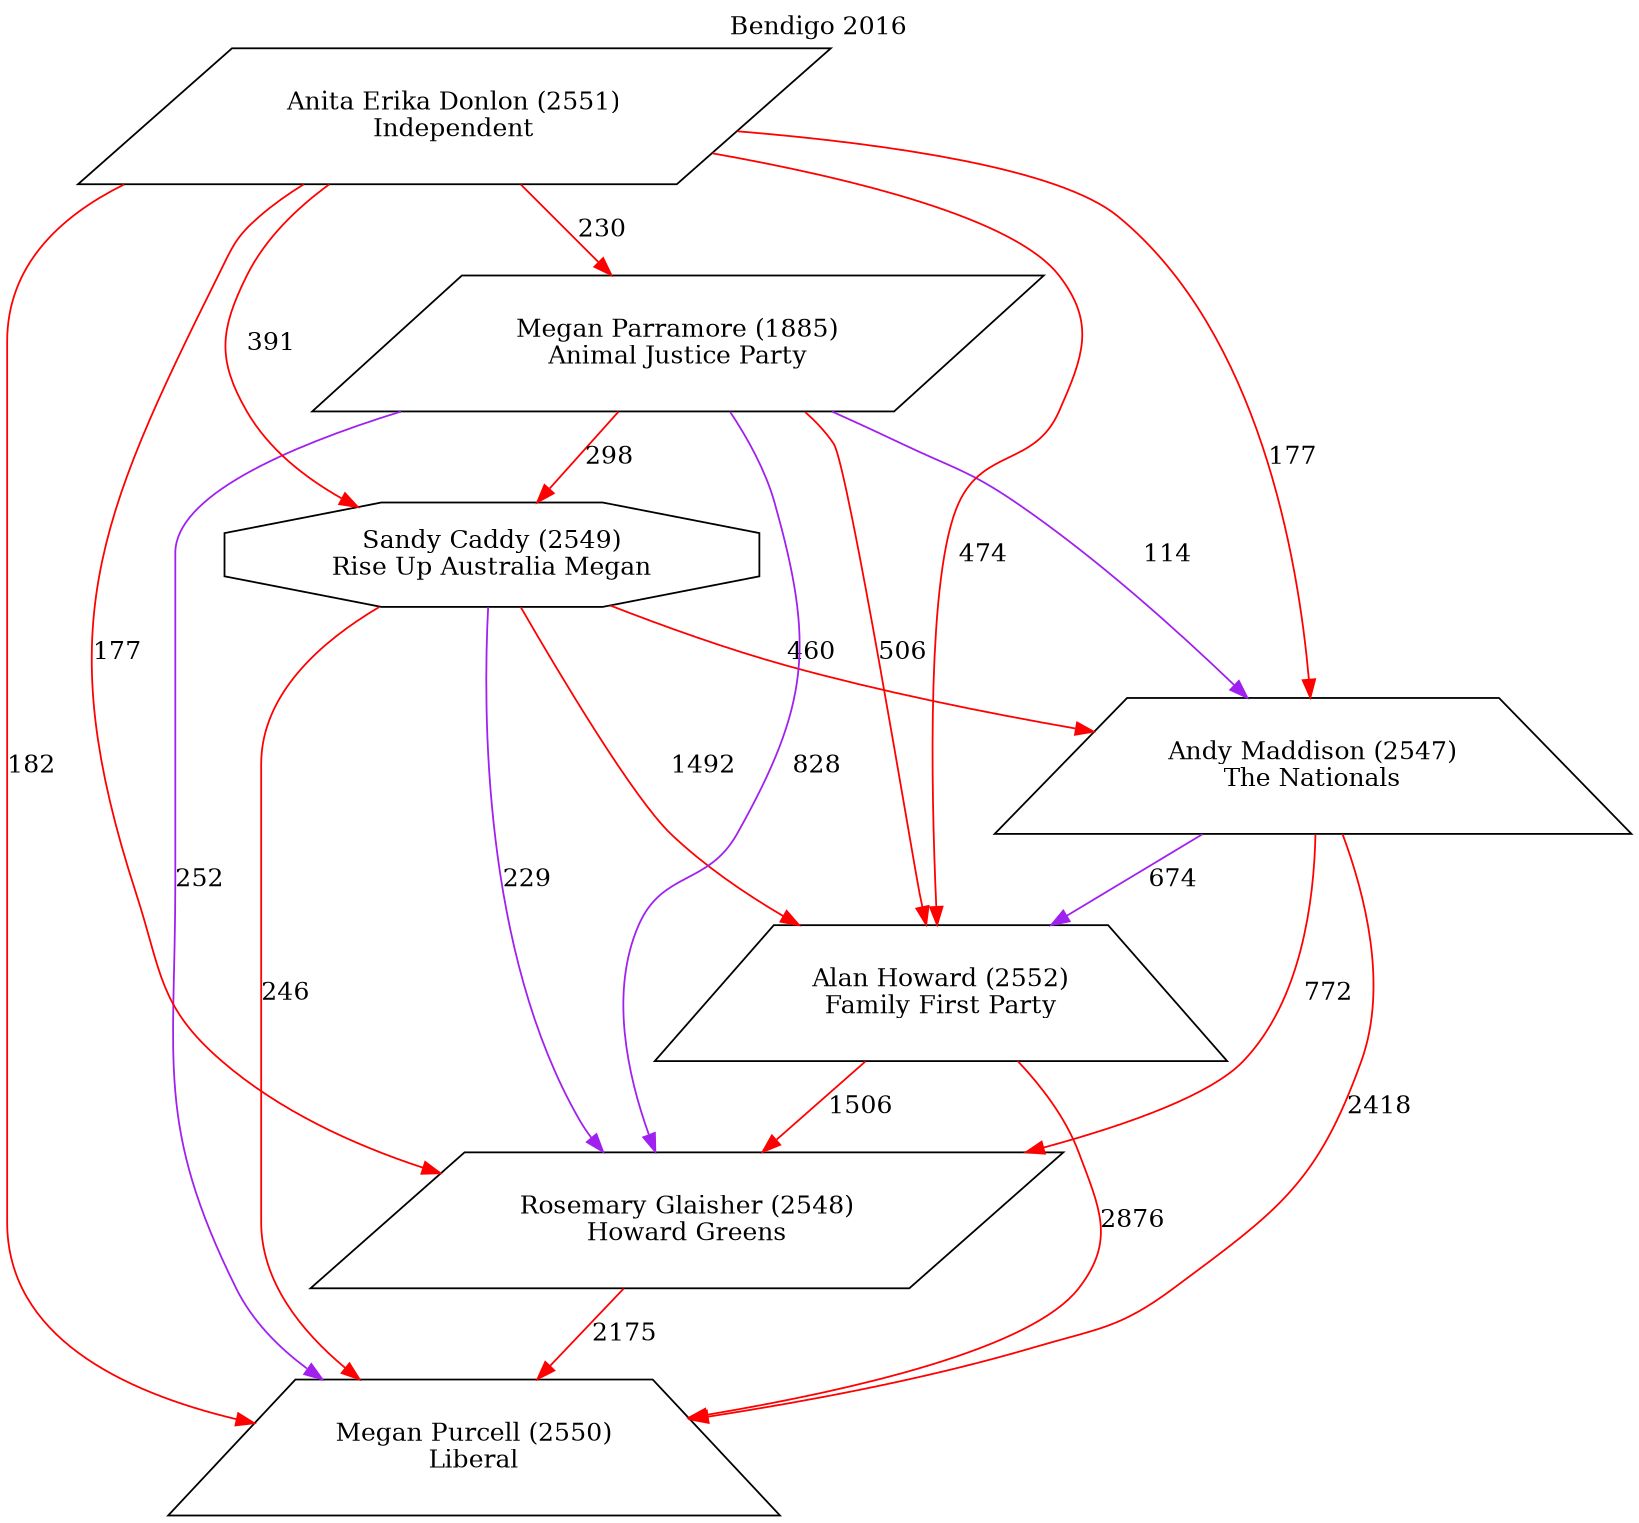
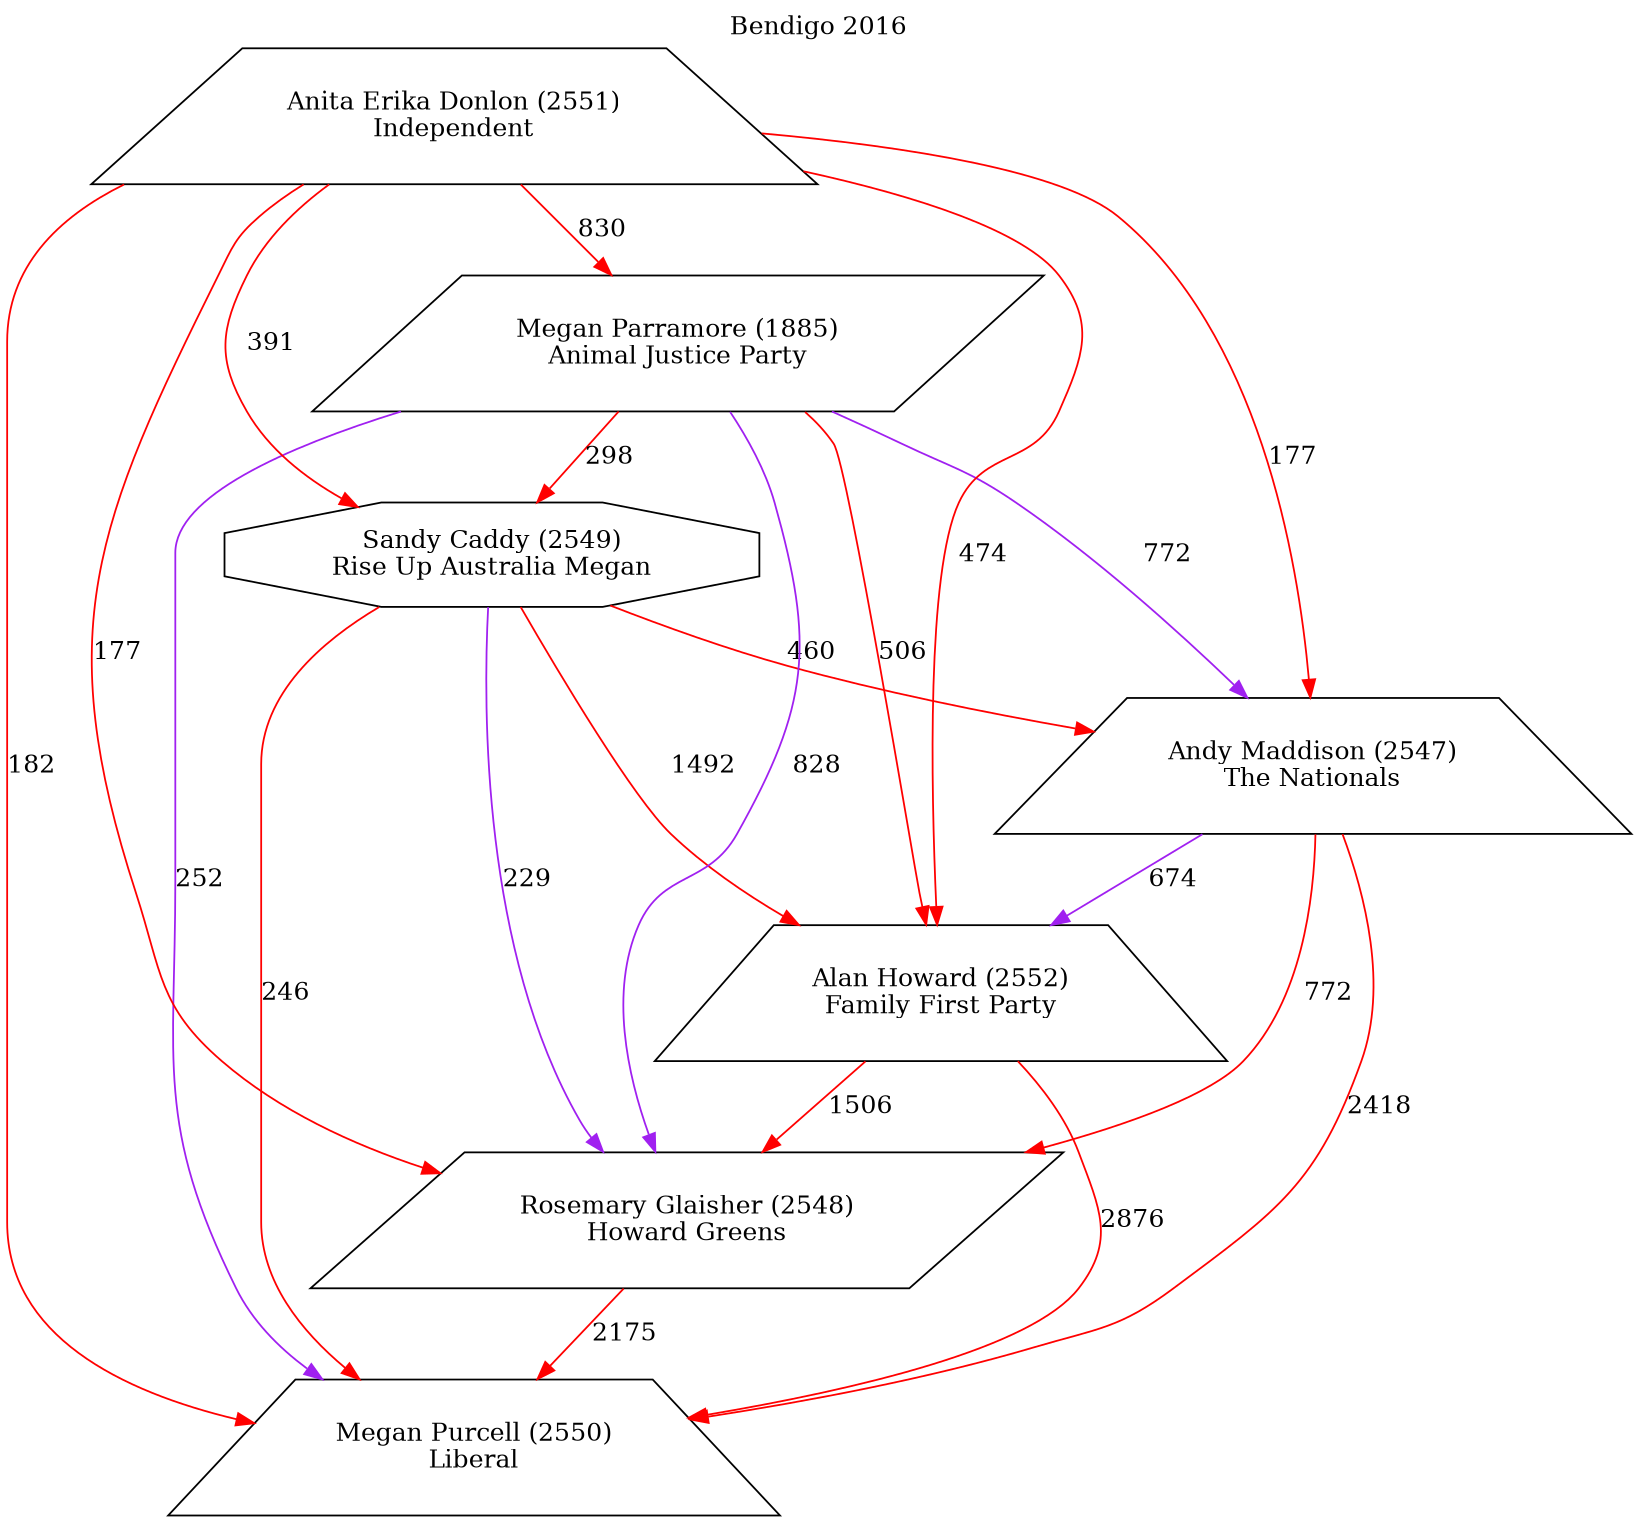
node "Anita Erika Donlon (2551) Independent": shape parallelogram -> trapezium
edge "Anita Erika Donlon (2551) Independent" -> "Megan Parramore (1885) Animal Justice Party": label "230" -> "830"
edge "Megan Parramore (1885) Animal Justice Party" -> "Andy Maddison (2547) The Nationals": label "114" -> "772"
